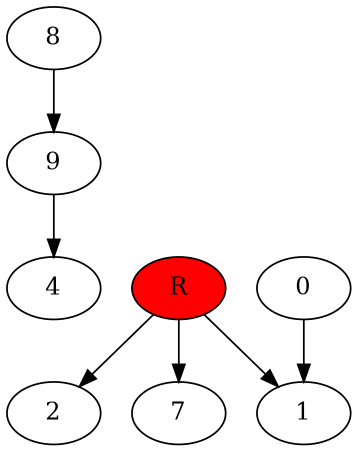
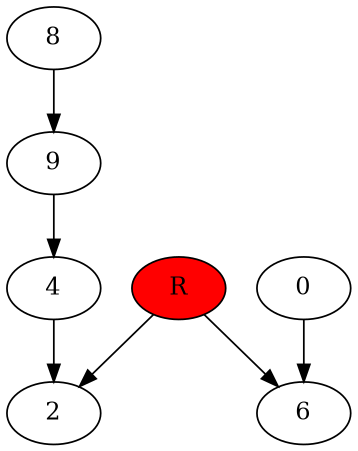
edge "4" -> "2": added
node "7": removed
node "1": label "1" -> "6"
